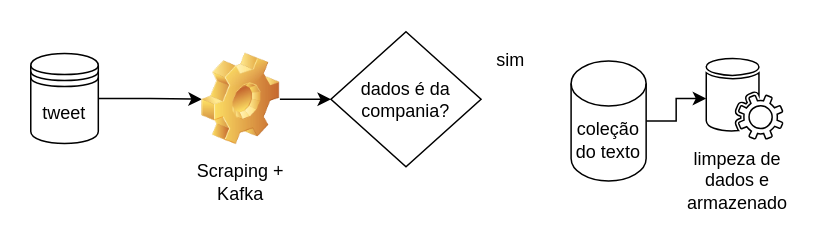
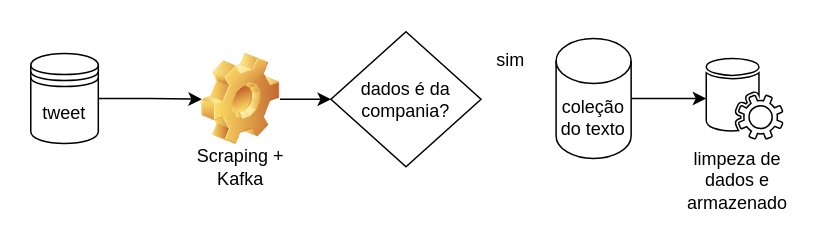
node "coleção do texto": moved (608, 121) -> (593, 98)
node "Scraping + Kafka": moved (241, 182) -> (241, 167)
